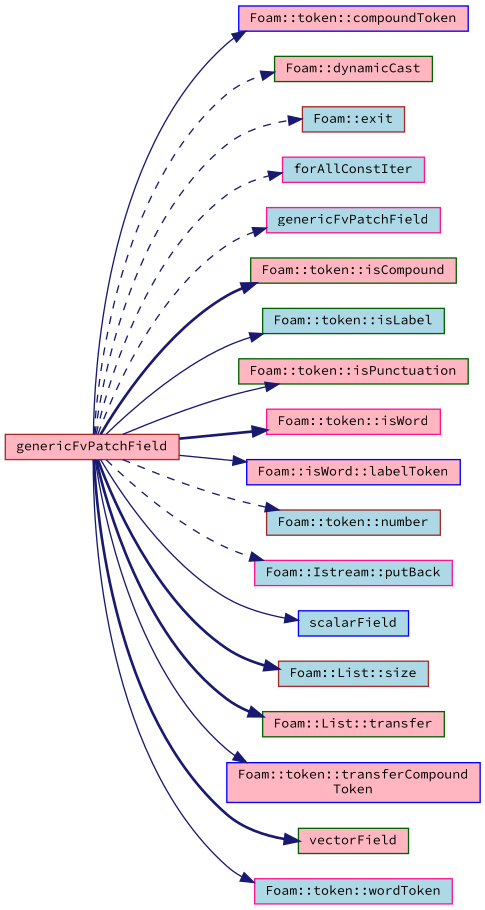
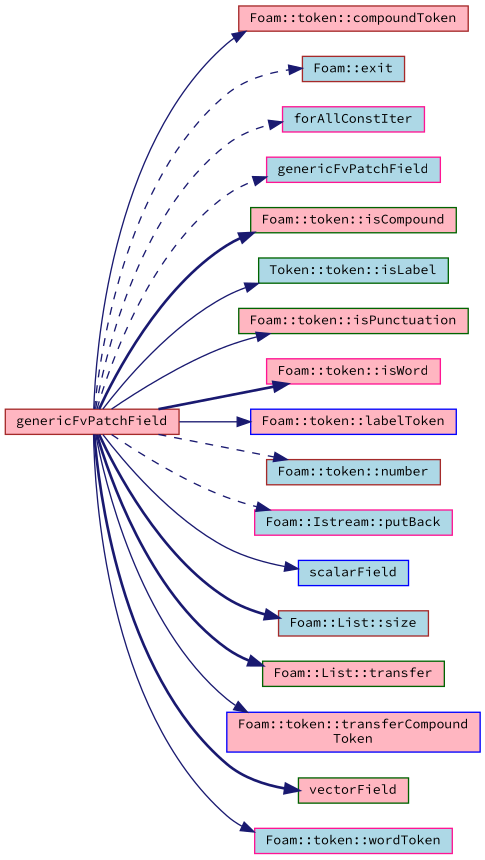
node "Foam::token::compoundToken": color blue -> brown
node "Foam::dynamicCast": removed
node "Foam::token::isLabel": label "Foam::token::isLabel" -> "Token::token::isLabel"
node "Foam::isWord::labelToken": label "Foam::isWord::labelToken" -> "Foam::token::labelToken"
